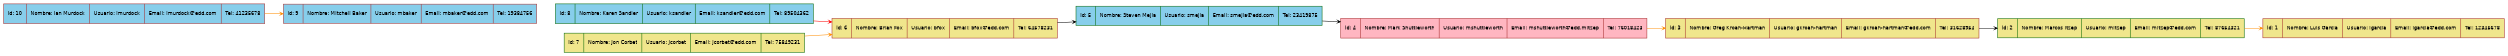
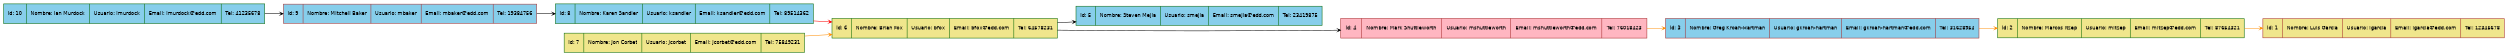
node "Id: 8": text "Tel: 89504362" -> "Tel: 89514362"
node "Id: 10": color brown -> darkgreen
edge "Id: 10" -> "Id: 9": color darkorange -> black
edge "Id: 9" -> "Id: 8": added
edge "Id: 5" -> "Id: 4": now "Id: 6" -> "Id: 4"
node "Id: 6": color brown -> darkgreen
node "Id: 4": text "Email: mshuttleworth@edd.mitzep" -> "Email: mshuttleworth@edd.com"
node "Id: 3": fillcolor khaki -> skyblue
edge "Id: 3" -> "Id: 2": color black -> darkorange
